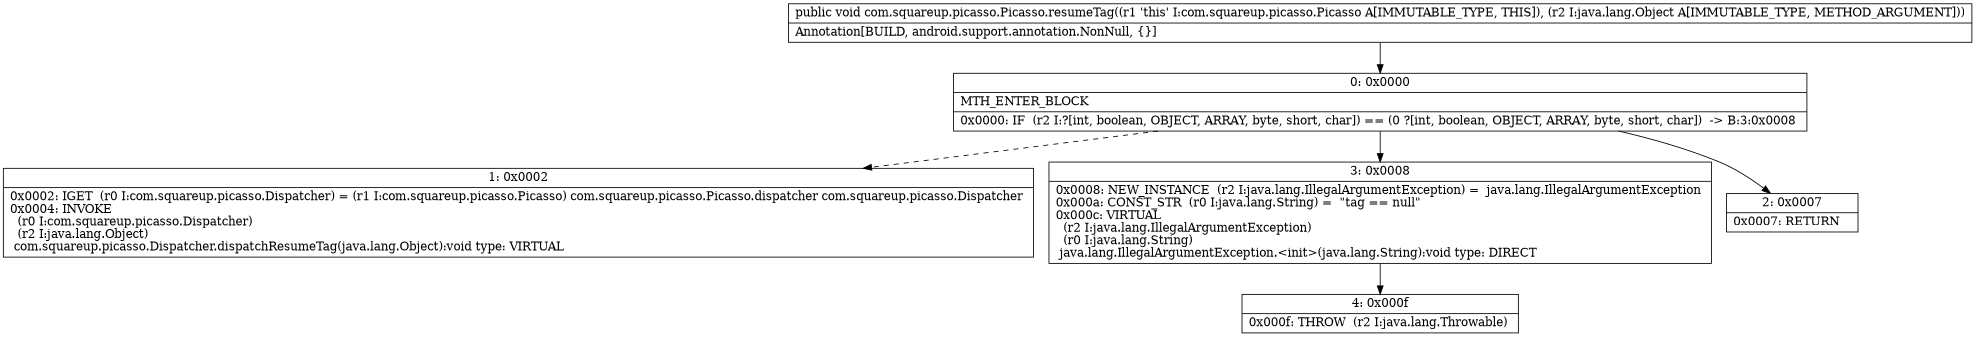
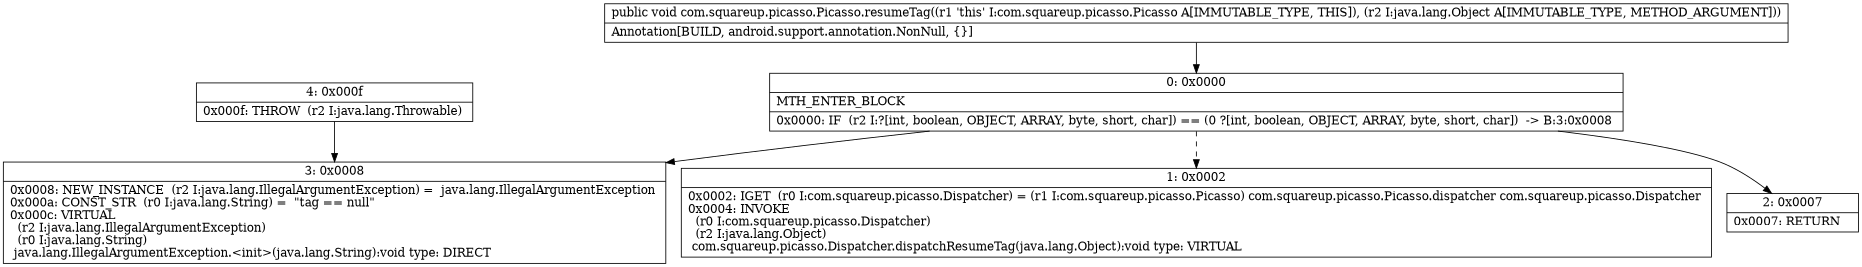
edge "3: 0x0008" -> "4: 0x000f": reversed
